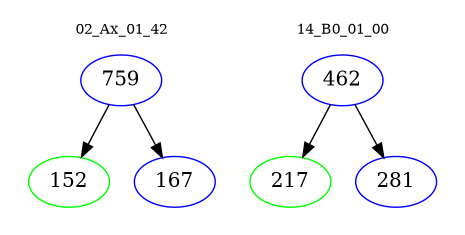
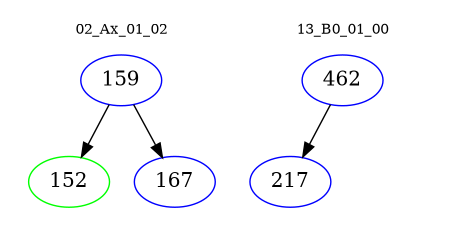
cluster "02_Ax_01_42": label "02_Ax_01_42" -> "02_Ax_01_02"
cluster "14_B0_01_00": label "14_B0_01_00" -> "13_B0_01_00"
node "759": label "759" -> "159"
node "217": color green -> blue
node "281": removed
